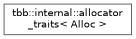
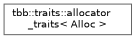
node "tbb::internal::allocator _traits< Alloc >": label "tbb::internal::allocator _traits< Alloc >" -> "tbb::traits::allocator _traits< Alloc >"
